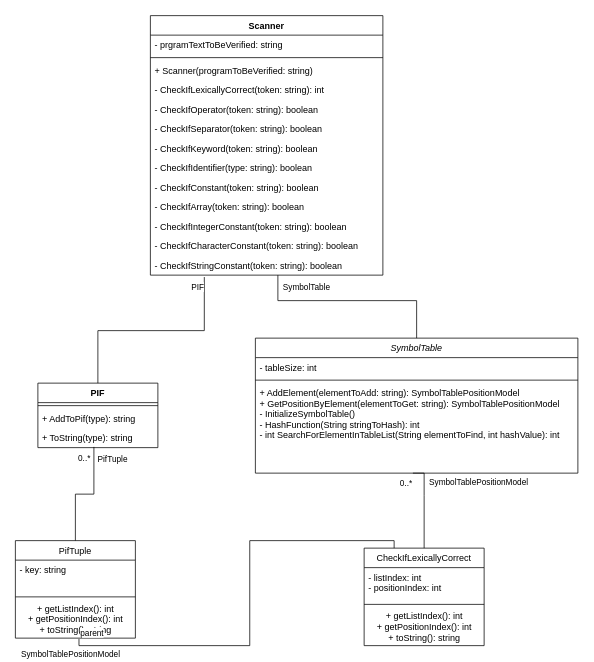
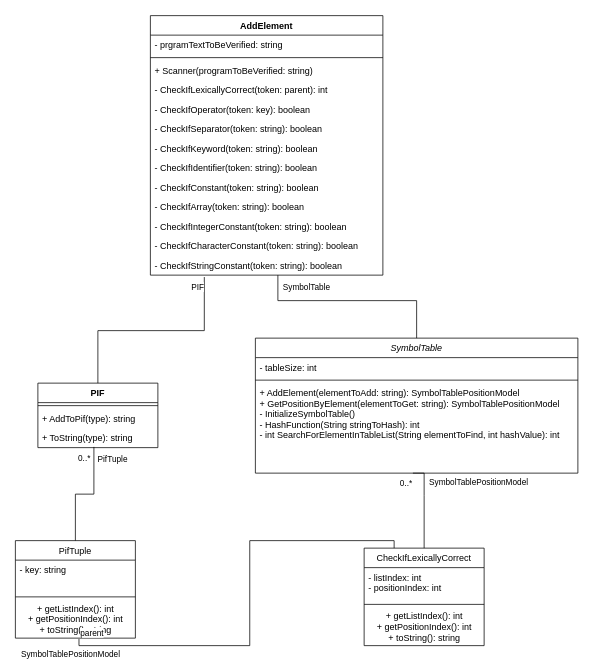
node "Scanner": label "Scanner" -> "AddElement"
node "- CheckIfLexicallyCorrect(token: string): int": label "- CheckIfLexicallyCorrect(token: string): int" -> "- CheckIfLexicallyCorrect(token: parent): int"
node "- CheckIfOperator(token: string): boolean": label "- CheckIfOperator(token: string): boolean" -> "- CheckIfOperator(token: key): boolean"
node "- CheckIfIdentifier(type: string): boolean": label "- CheckIfIdentifier(type: string): boolean" -> "- CheckIfIdentifier(token: string): boolean"
